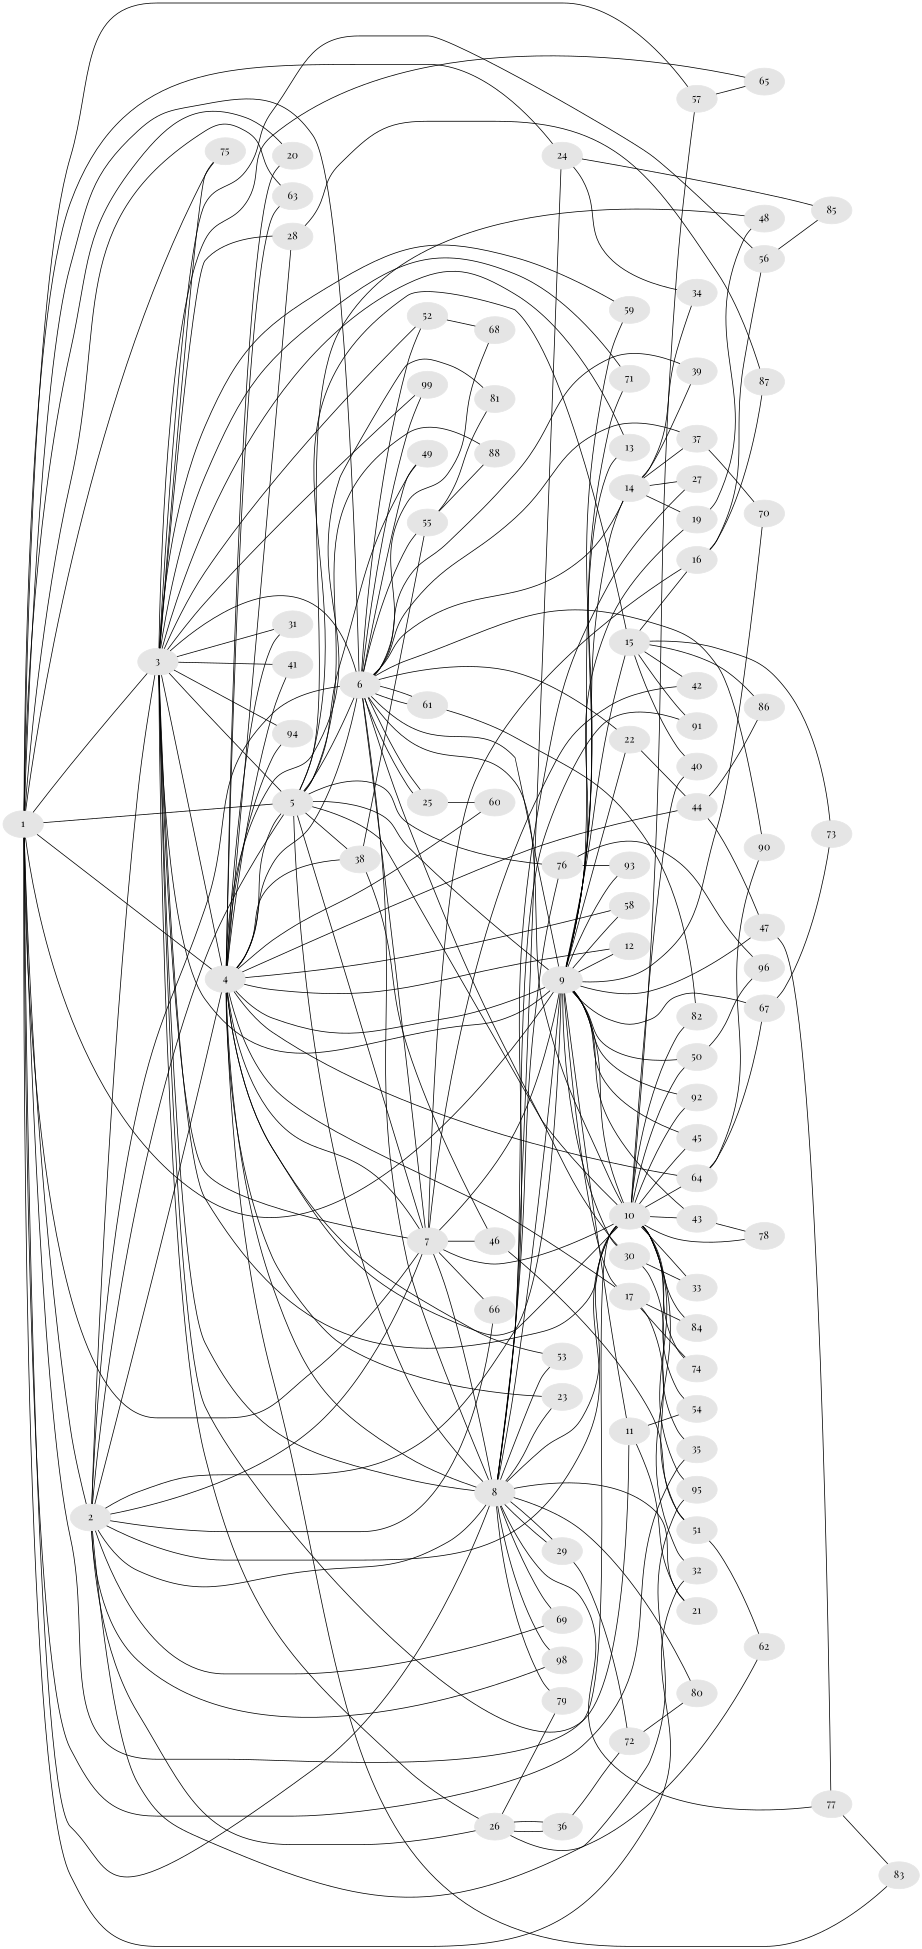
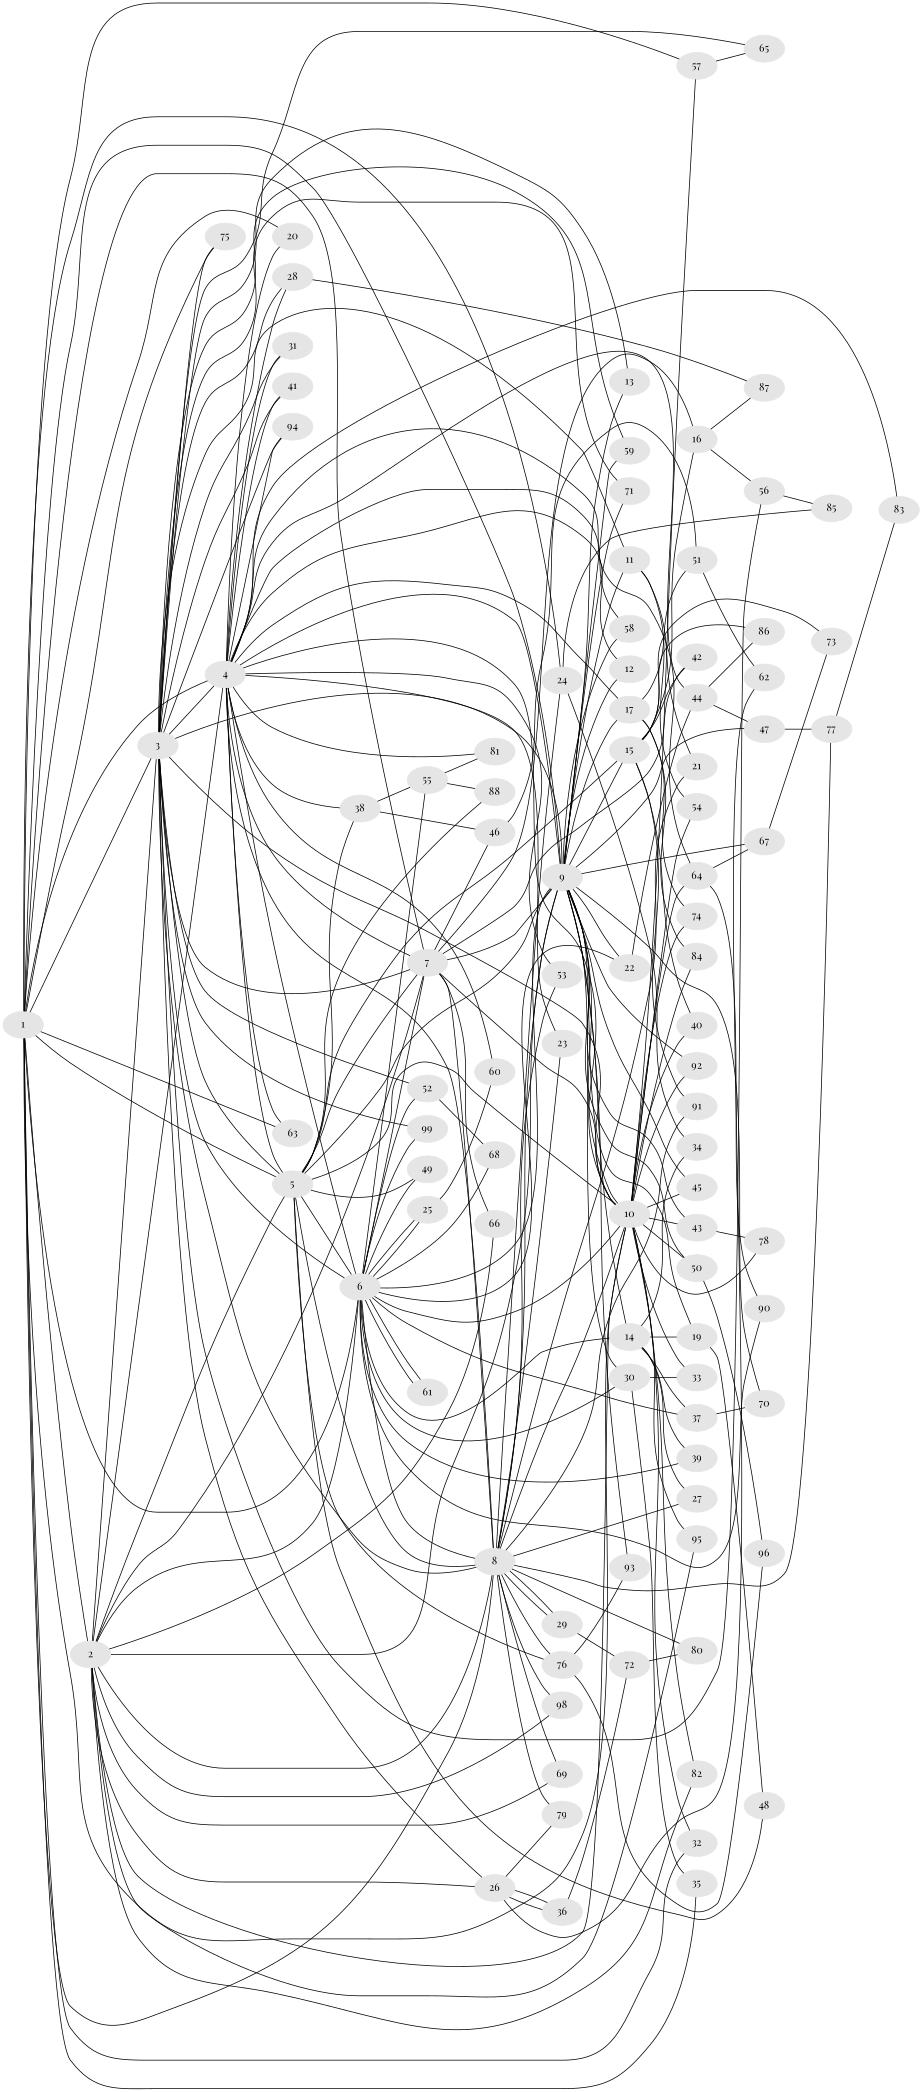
edge "61" -- "82": now "2" -- "82"
